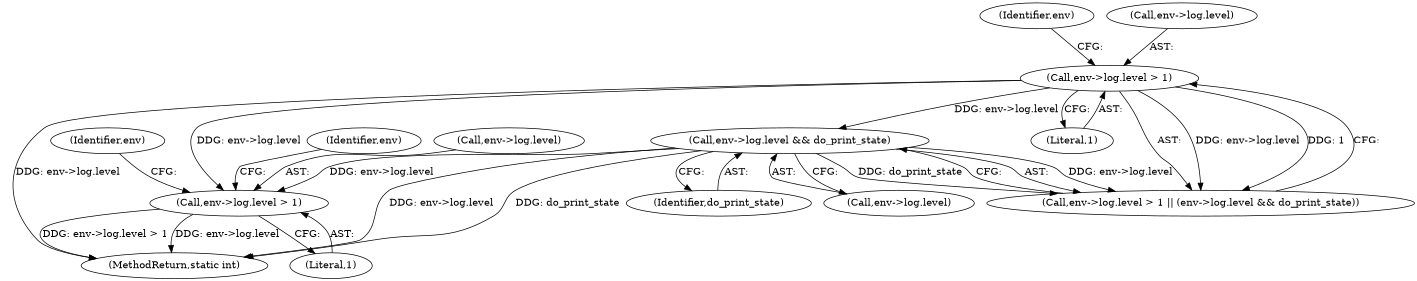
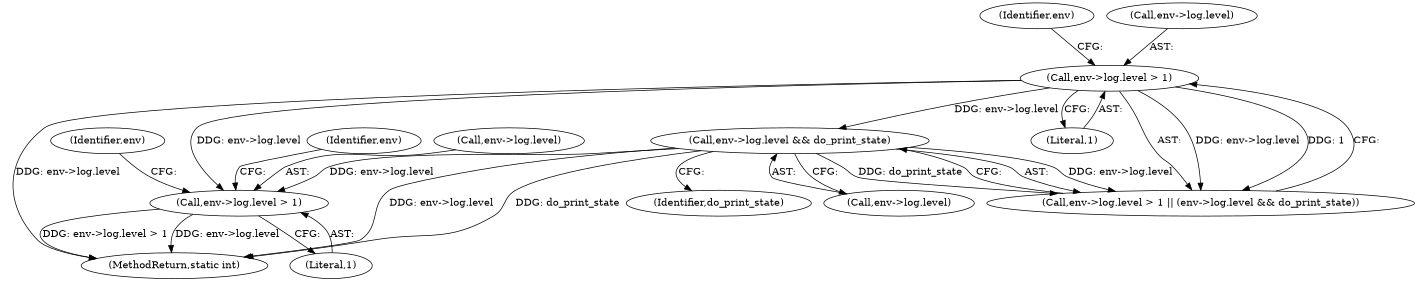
edge "(Identifier,do_print_state)" -> "(Call,env->log.level && do_print_state)": removed, label "AST:"
